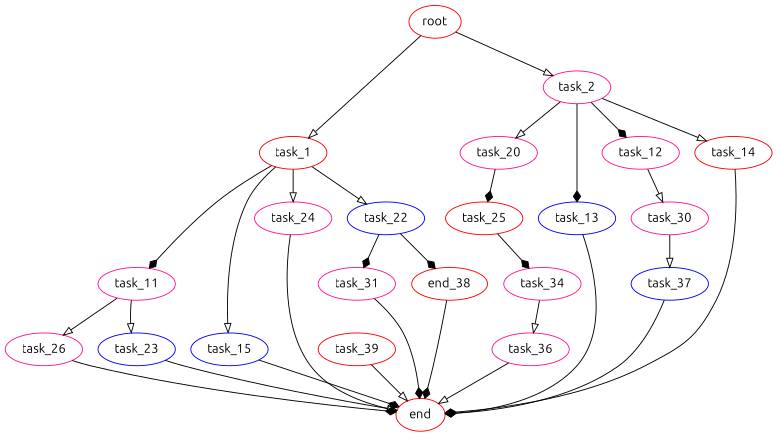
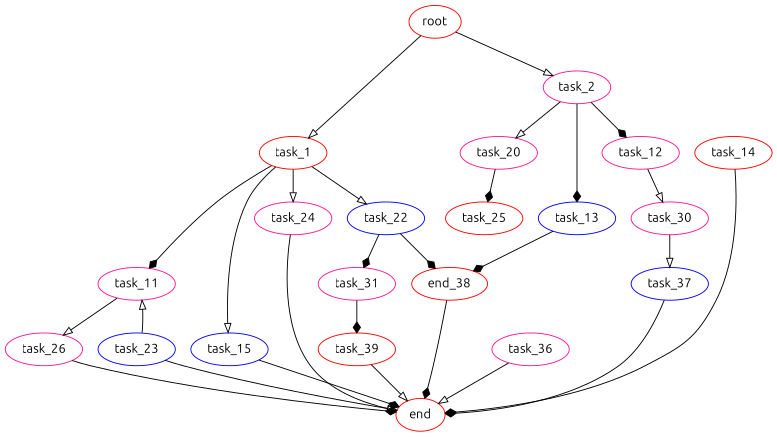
edge "task_2" -> "task_14": removed
node "task_34": removed
edge "task_11" -> "task_23": reversed
edge "task_31" -> "end": now "task_31" -> "task_39"
edge "task_13" -> "end": now "task_13" -> "end_38"
